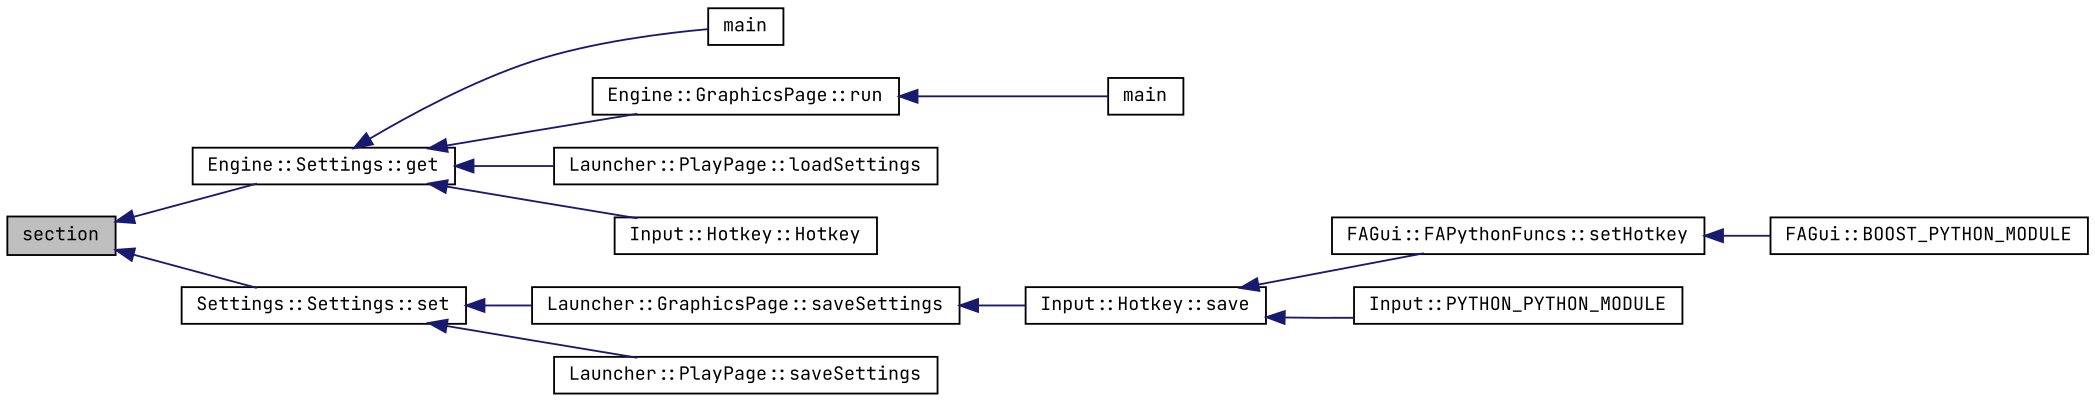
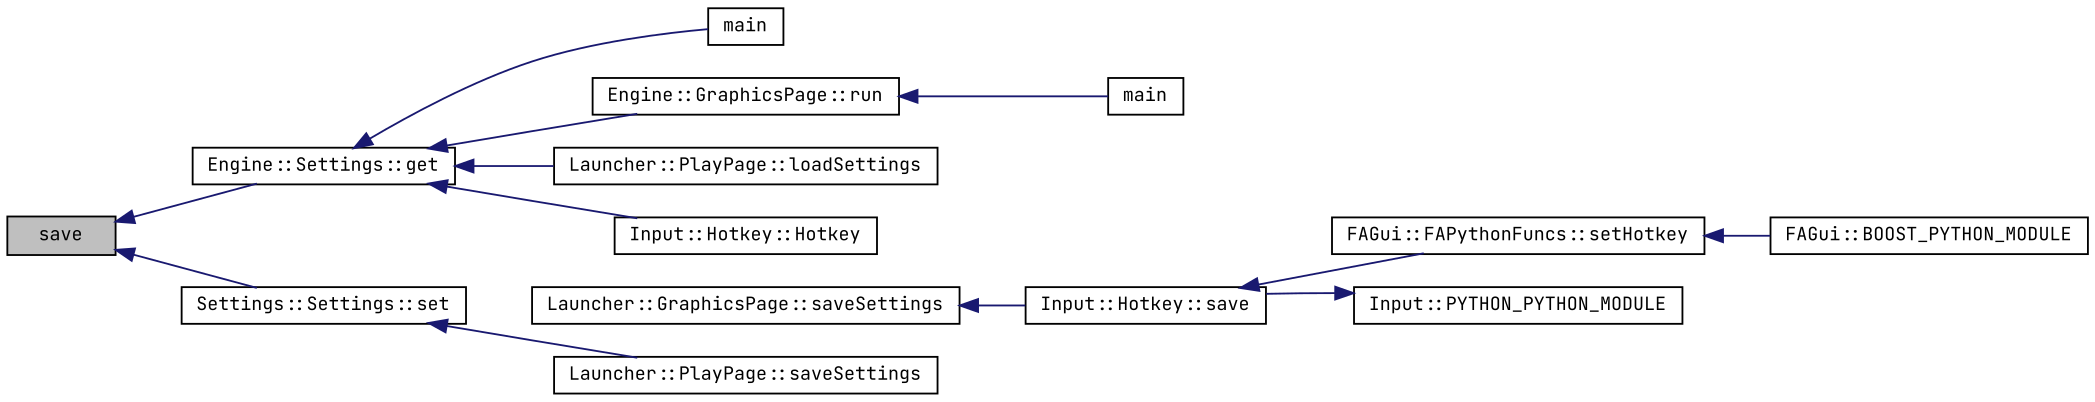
node "section": label "section" -> "save"
edge "Launcher::GraphicsPage::saveSettings" -> "Settings::Settings::set": removed
edge "Input::PYTHON_PYTHON_MODULE" -> "Input::Hotkey::save": reversed
